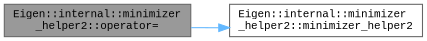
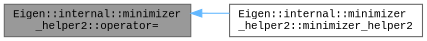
edge "Eigen::internal::minimizer _helper2::operator=" -> "Eigen::internal::minimizer _helper2::minimizer_helper2": reversed
